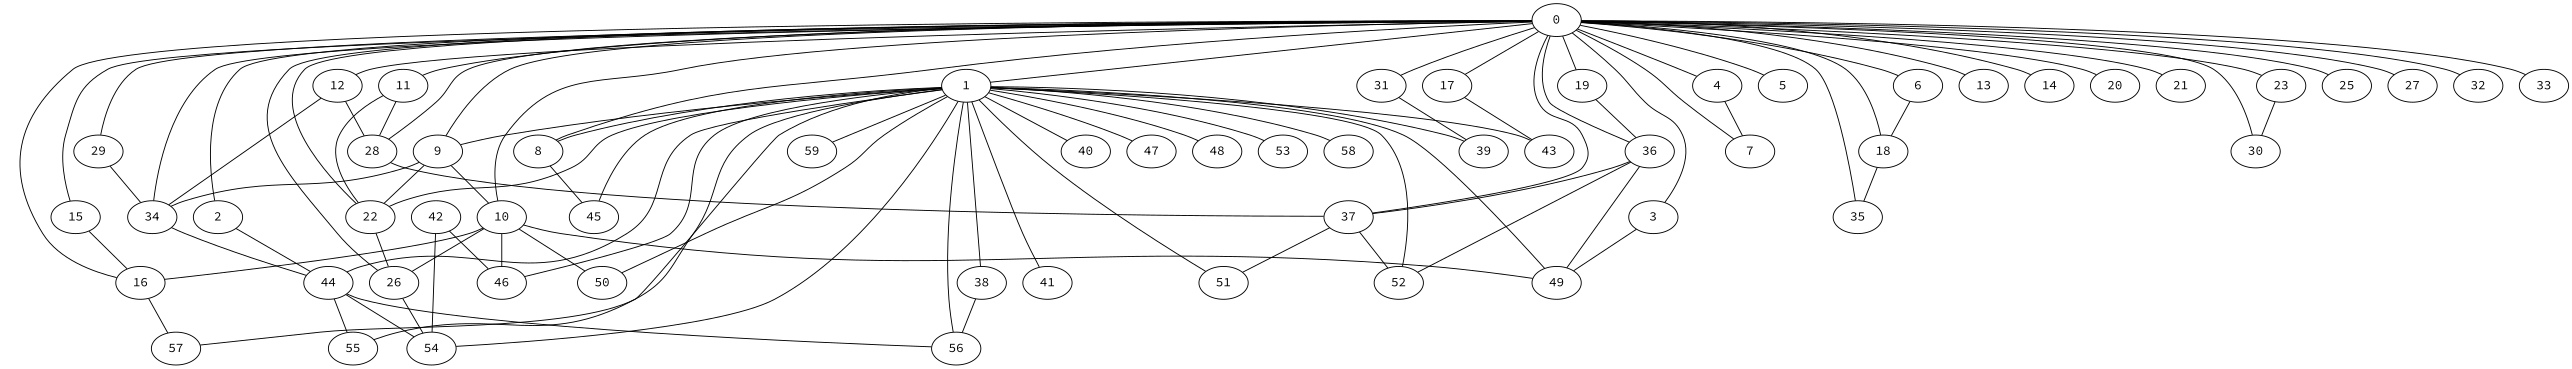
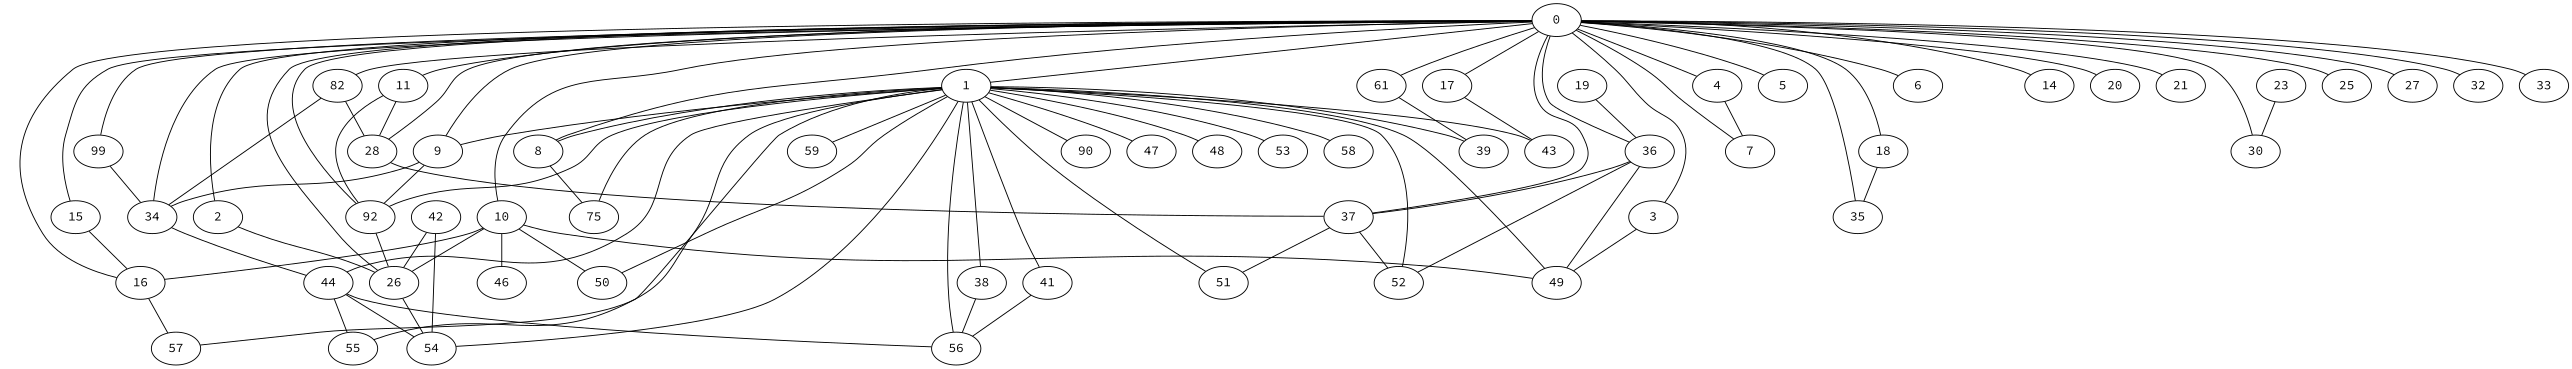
edge "0" -- "23": removed
edge "0" -- "19": removed
node "12": label "12" -> "82"
node "31": label "31" -> "61"
node "13": removed
edge "6" -- "18": removed
edge "1" -- "46": removed
node "29": label "29" -> "99"
node "40": label "40" -> "90"
edge "9" -- "10": removed
node "22": label "22" -> "92"
node "45": label "45" -> "75"
edge "2" -- "44": now "2" -- "26"
edge "42" -- "46": now "42" -- "26"
edge "41" -- "56": added
